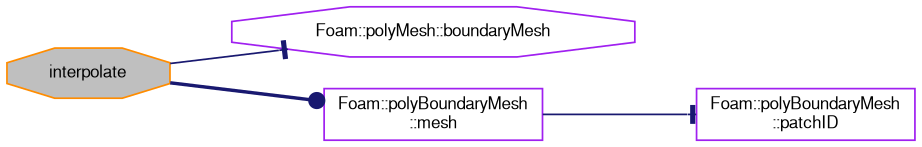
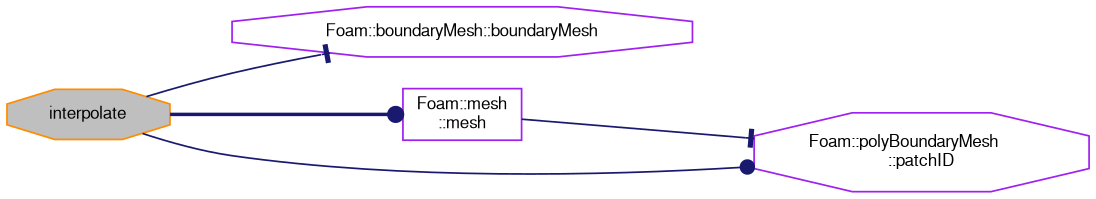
node "Foam::polyMesh::boundaryMesh": label "Foam::polyMesh::boundaryMesh" -> "Foam::boundaryMesh::boundaryMesh"
node "Foam::polyBoundaryMesh ::mesh": label "Foam::polyBoundaryMesh ::mesh" -> "Foam::mesh ::mesh"
node "Foam::polyBoundaryMesh ::patchID": shape box -> octagon
edge "interpolate" -> "Foam::polyBoundaryMesh ::patchID": added
